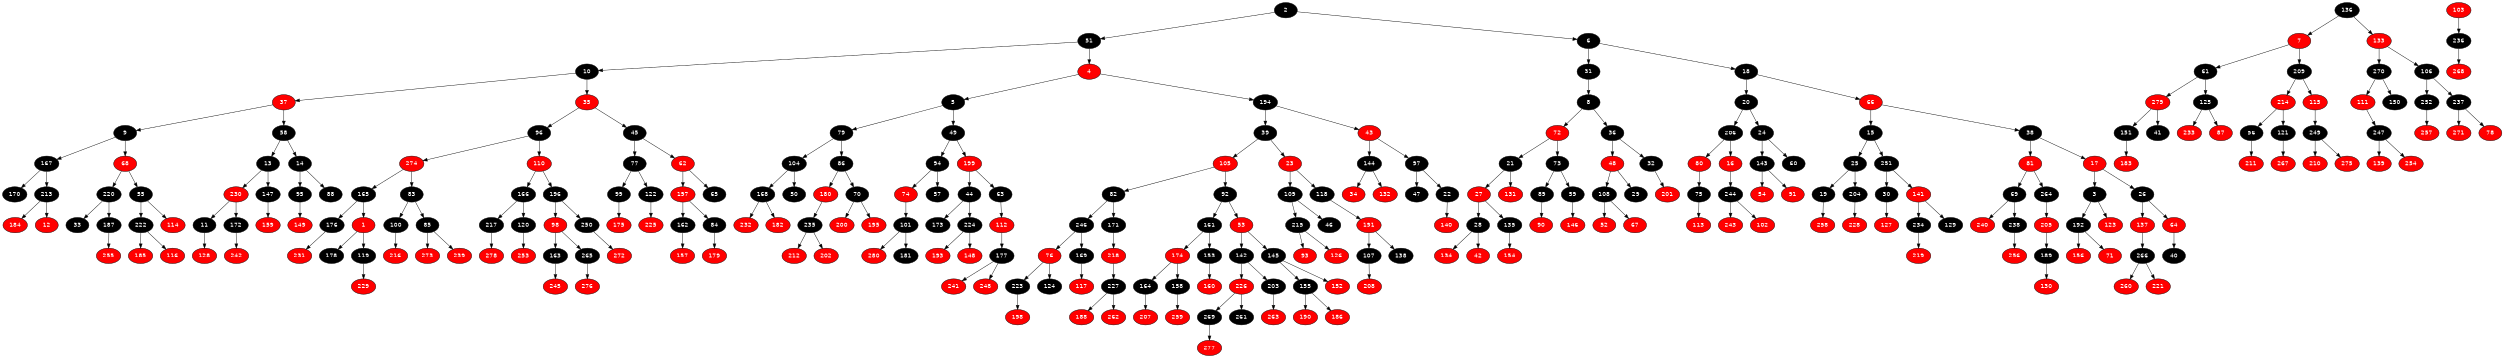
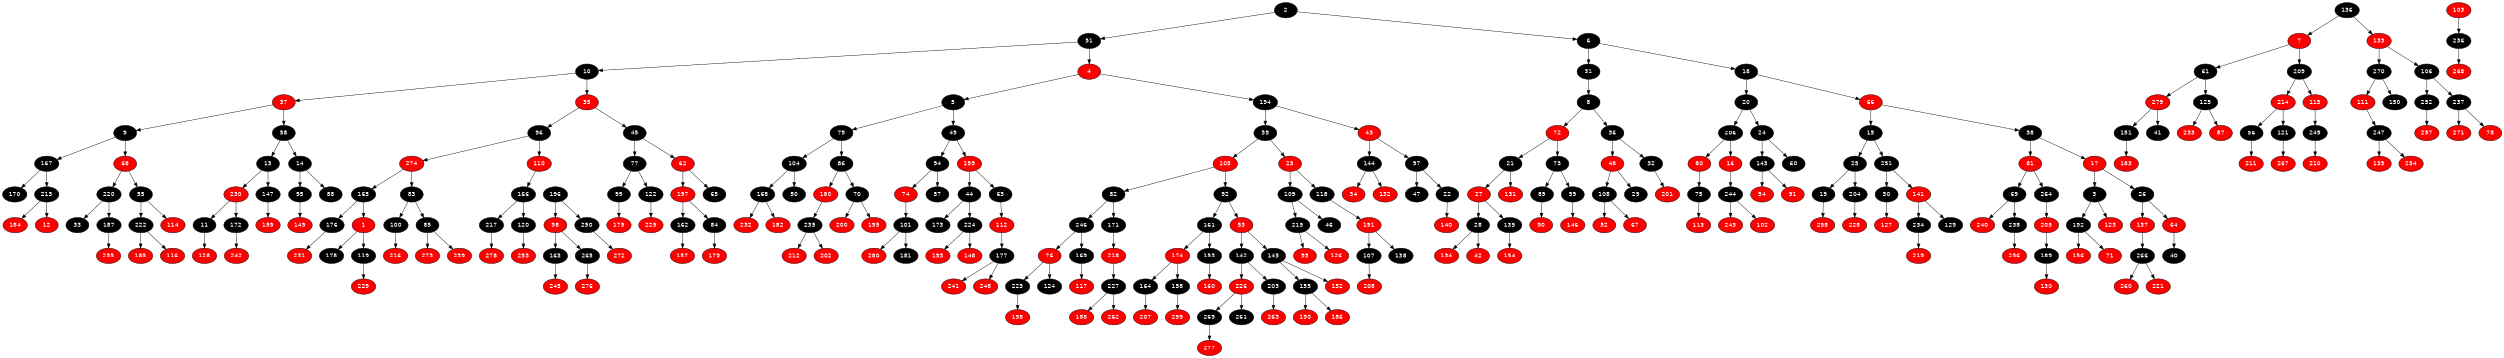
node "275": removed
edge "110" -> "196": removed
